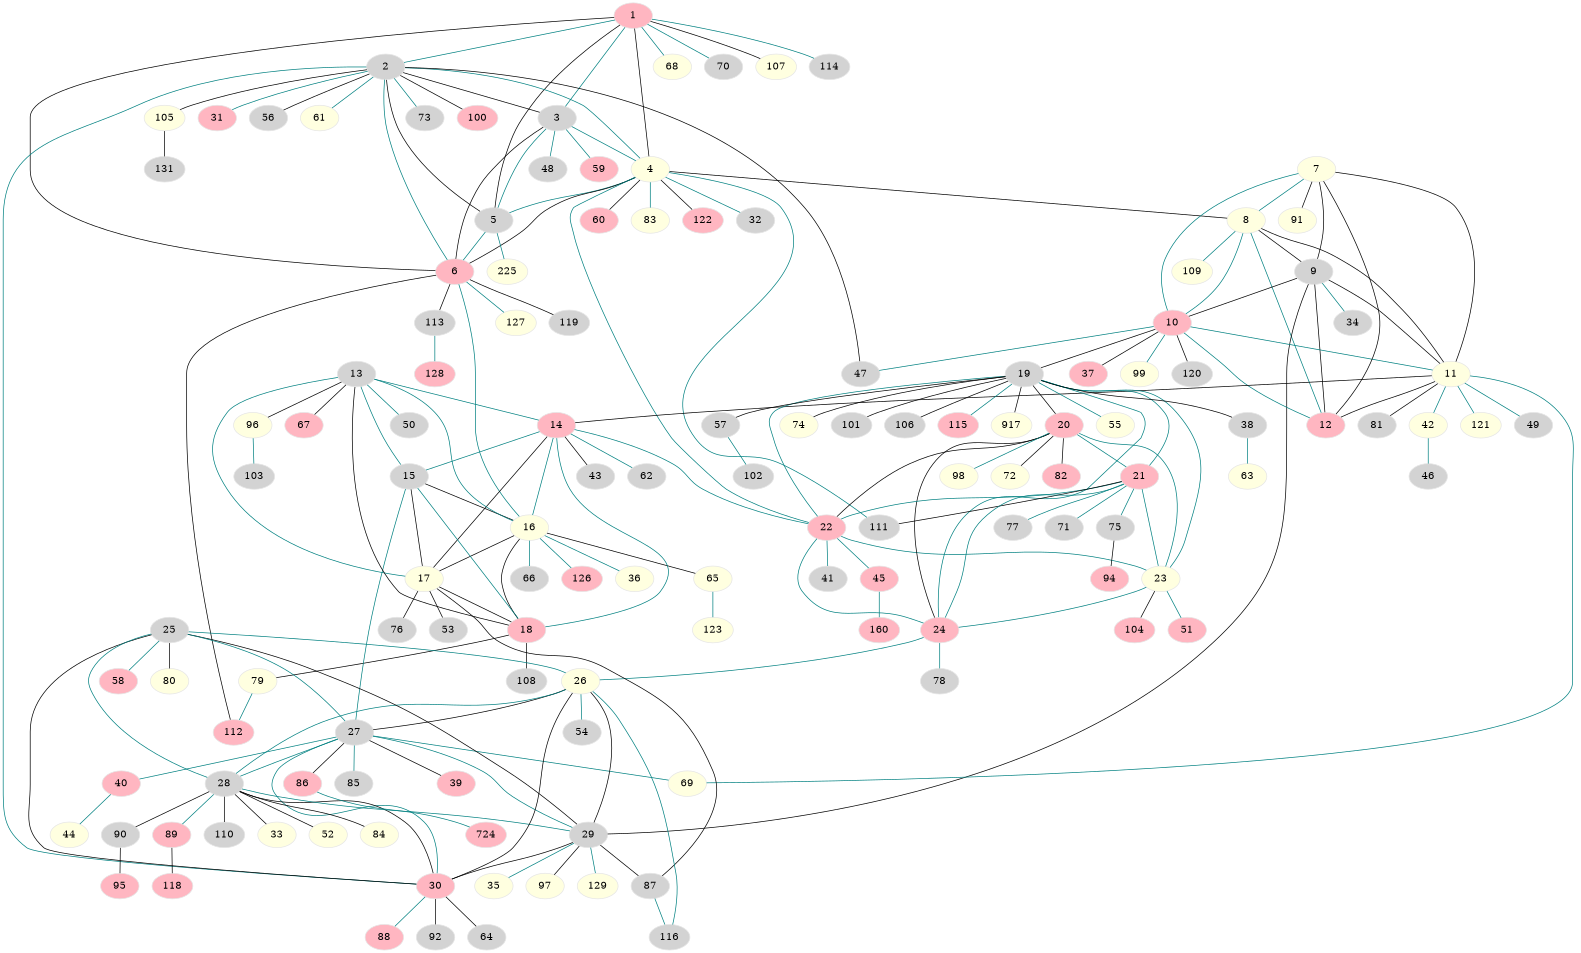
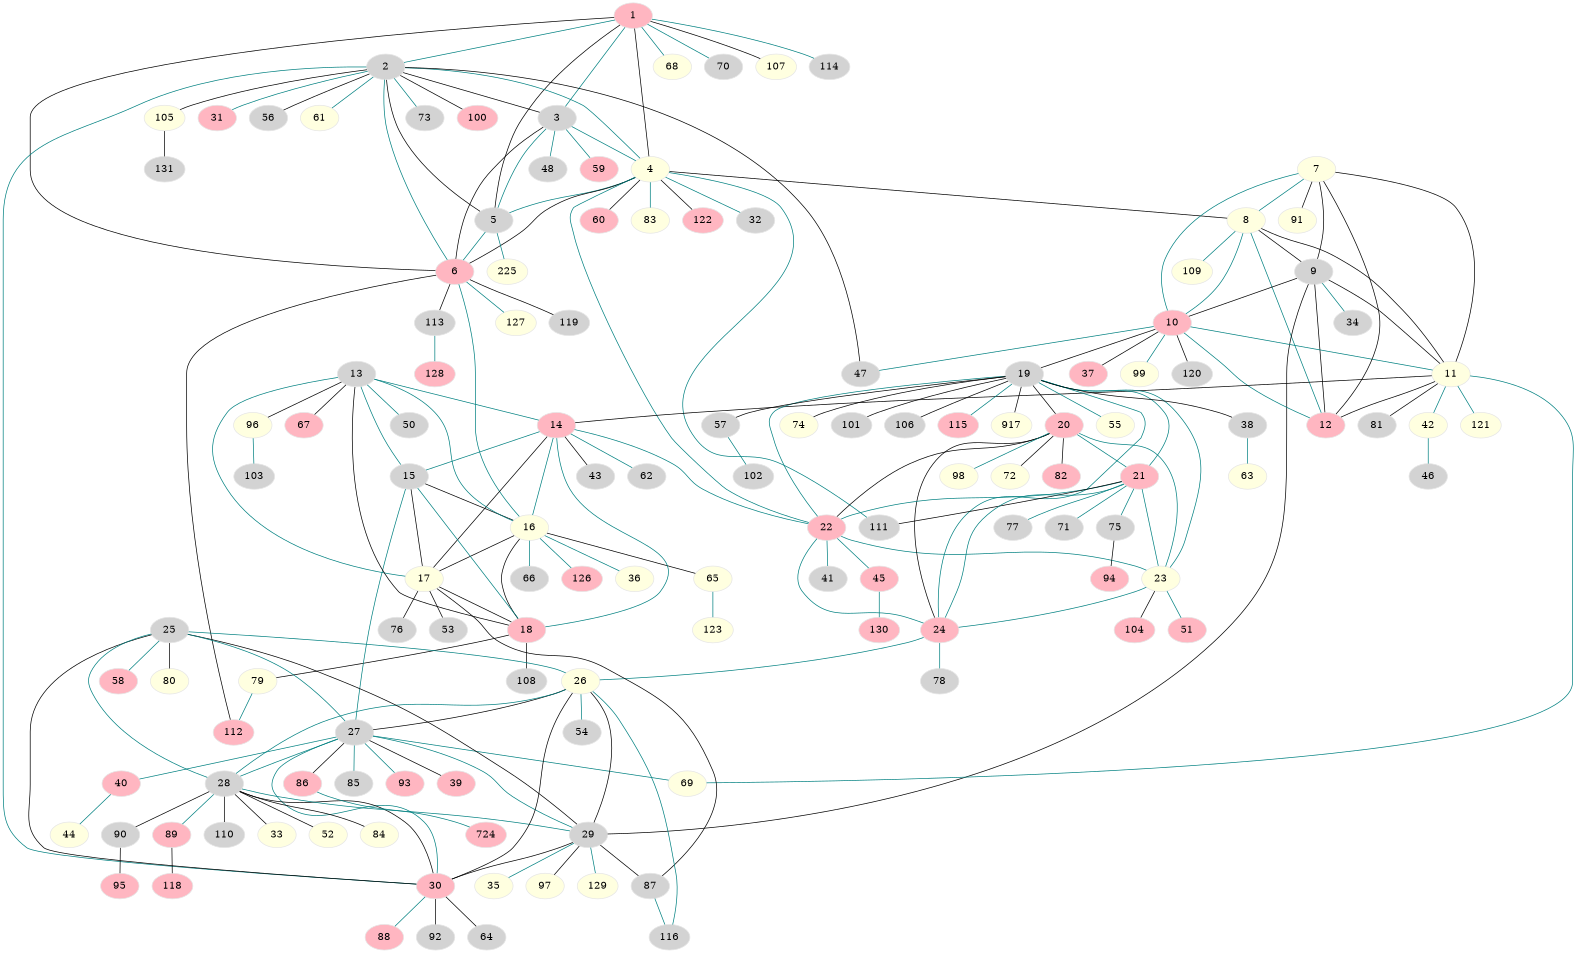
node "49": removed
node "160": label "160" -> "130"
node "93": added
